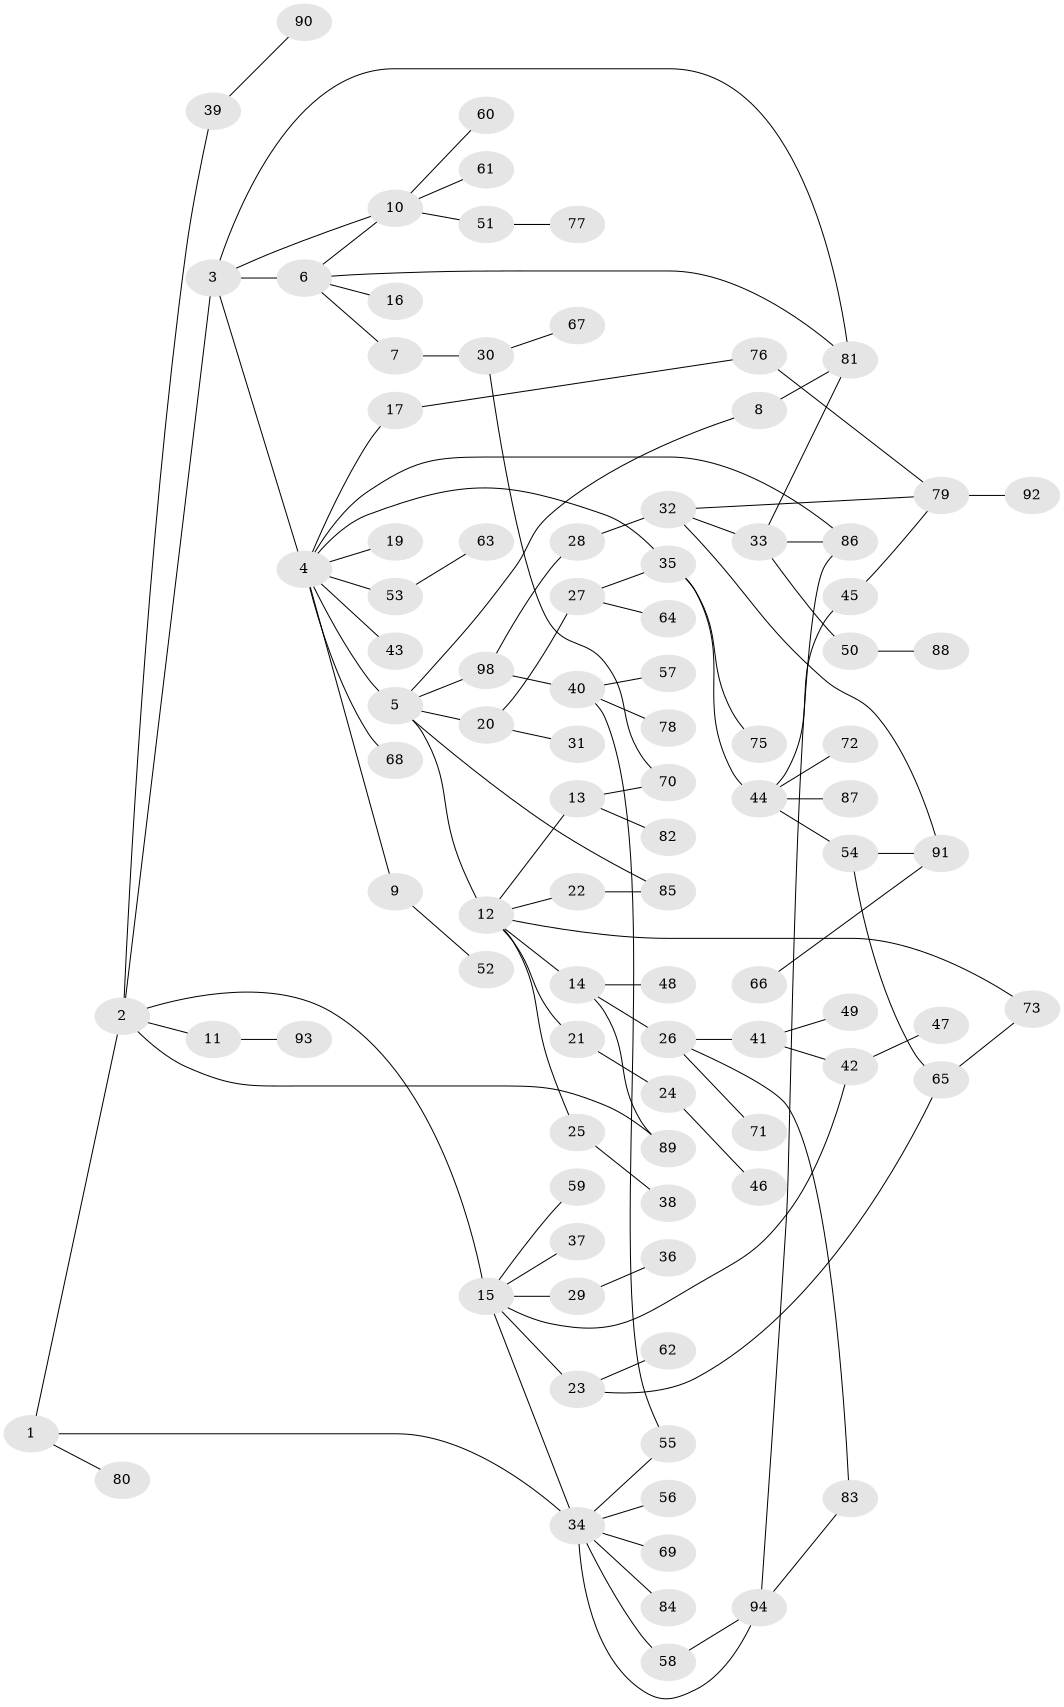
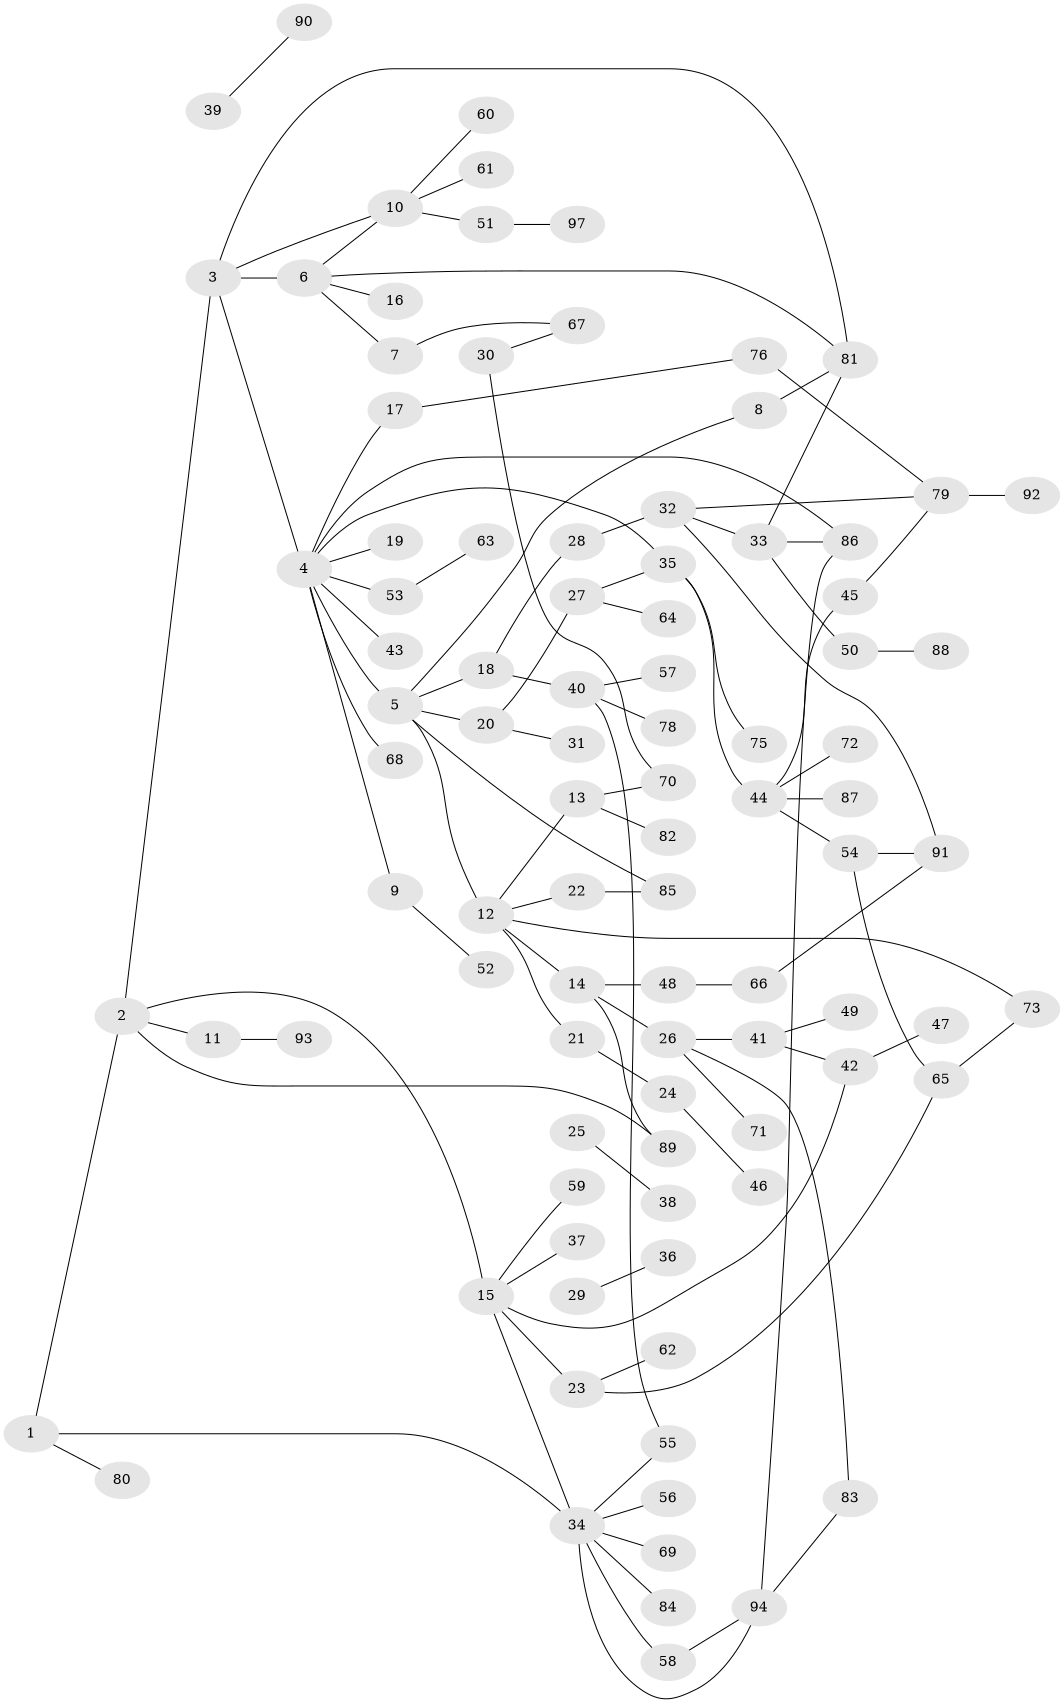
node "77": label "77" -> "97"
edge "7" -- "30": now "7" -- "67"
edge "39" -- "2": removed
node "98": label "98" -> "18"
edge "48" -- "66": added
edge "12" -- "25": removed
edge "15" -- "29": removed
